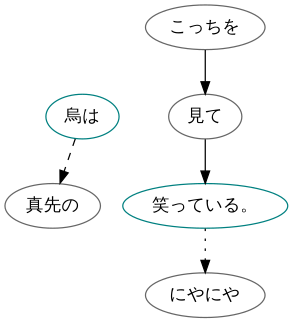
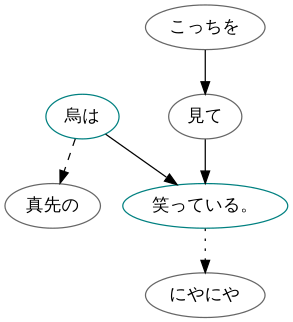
edge "烏は" -> "笑っている。": added
